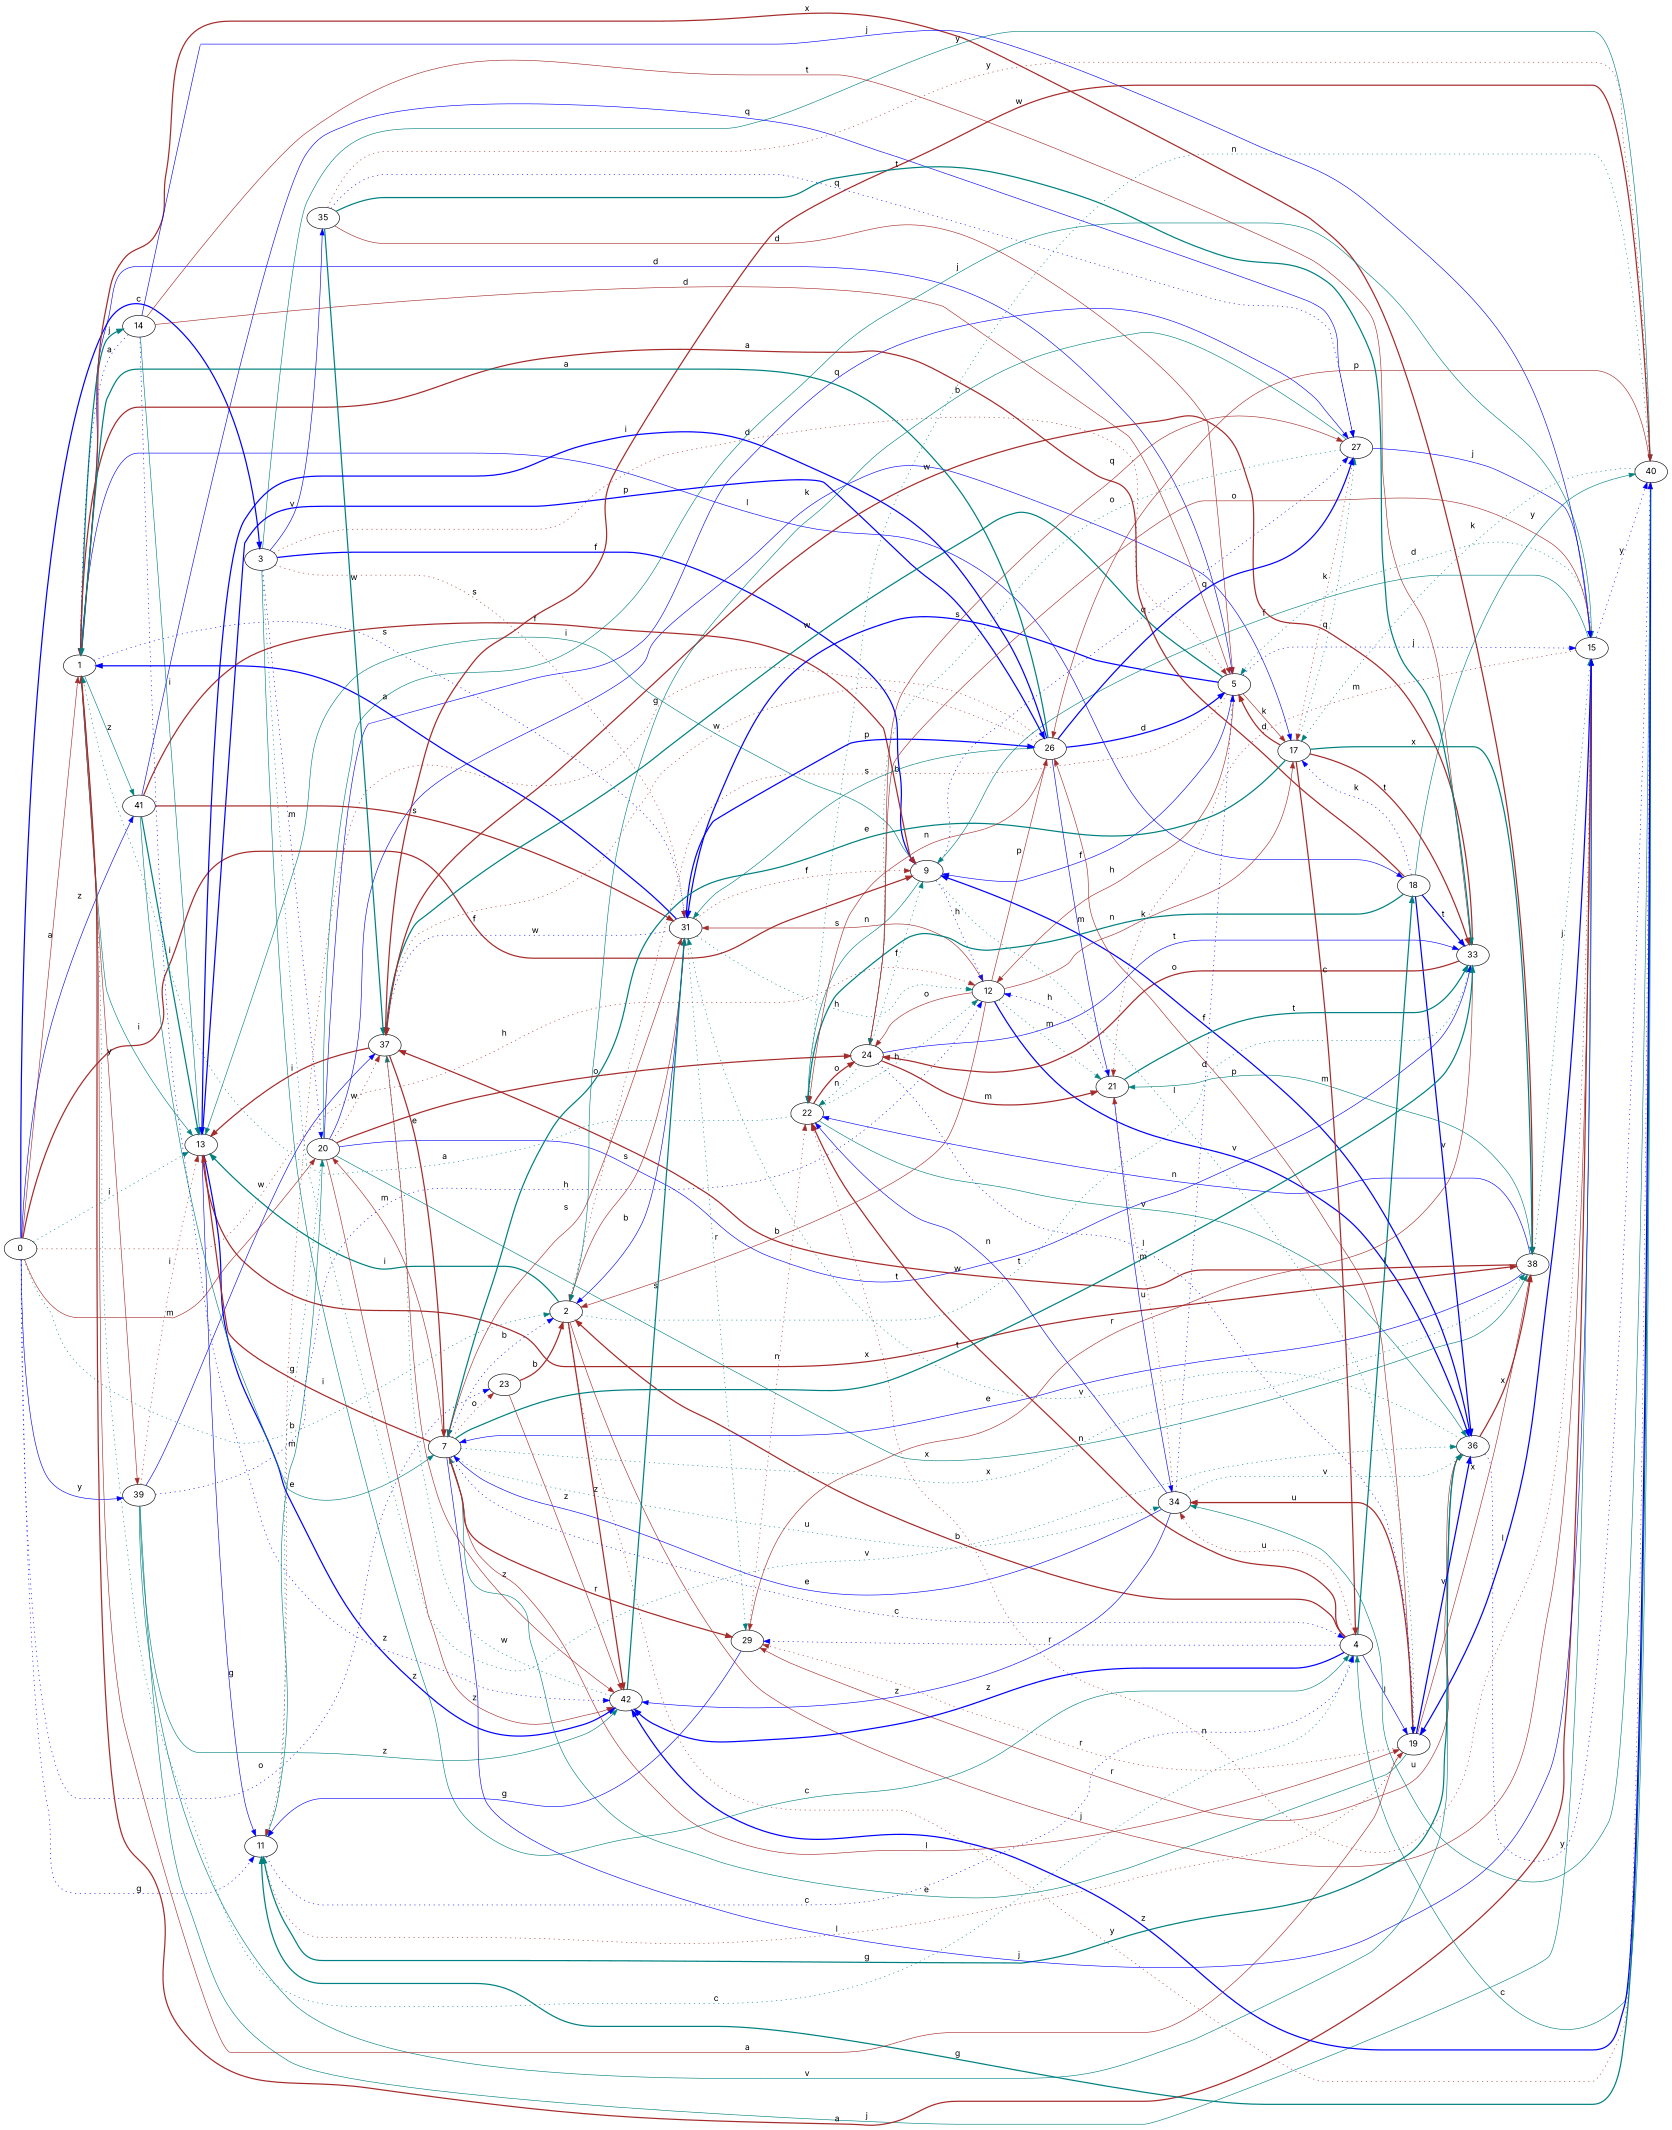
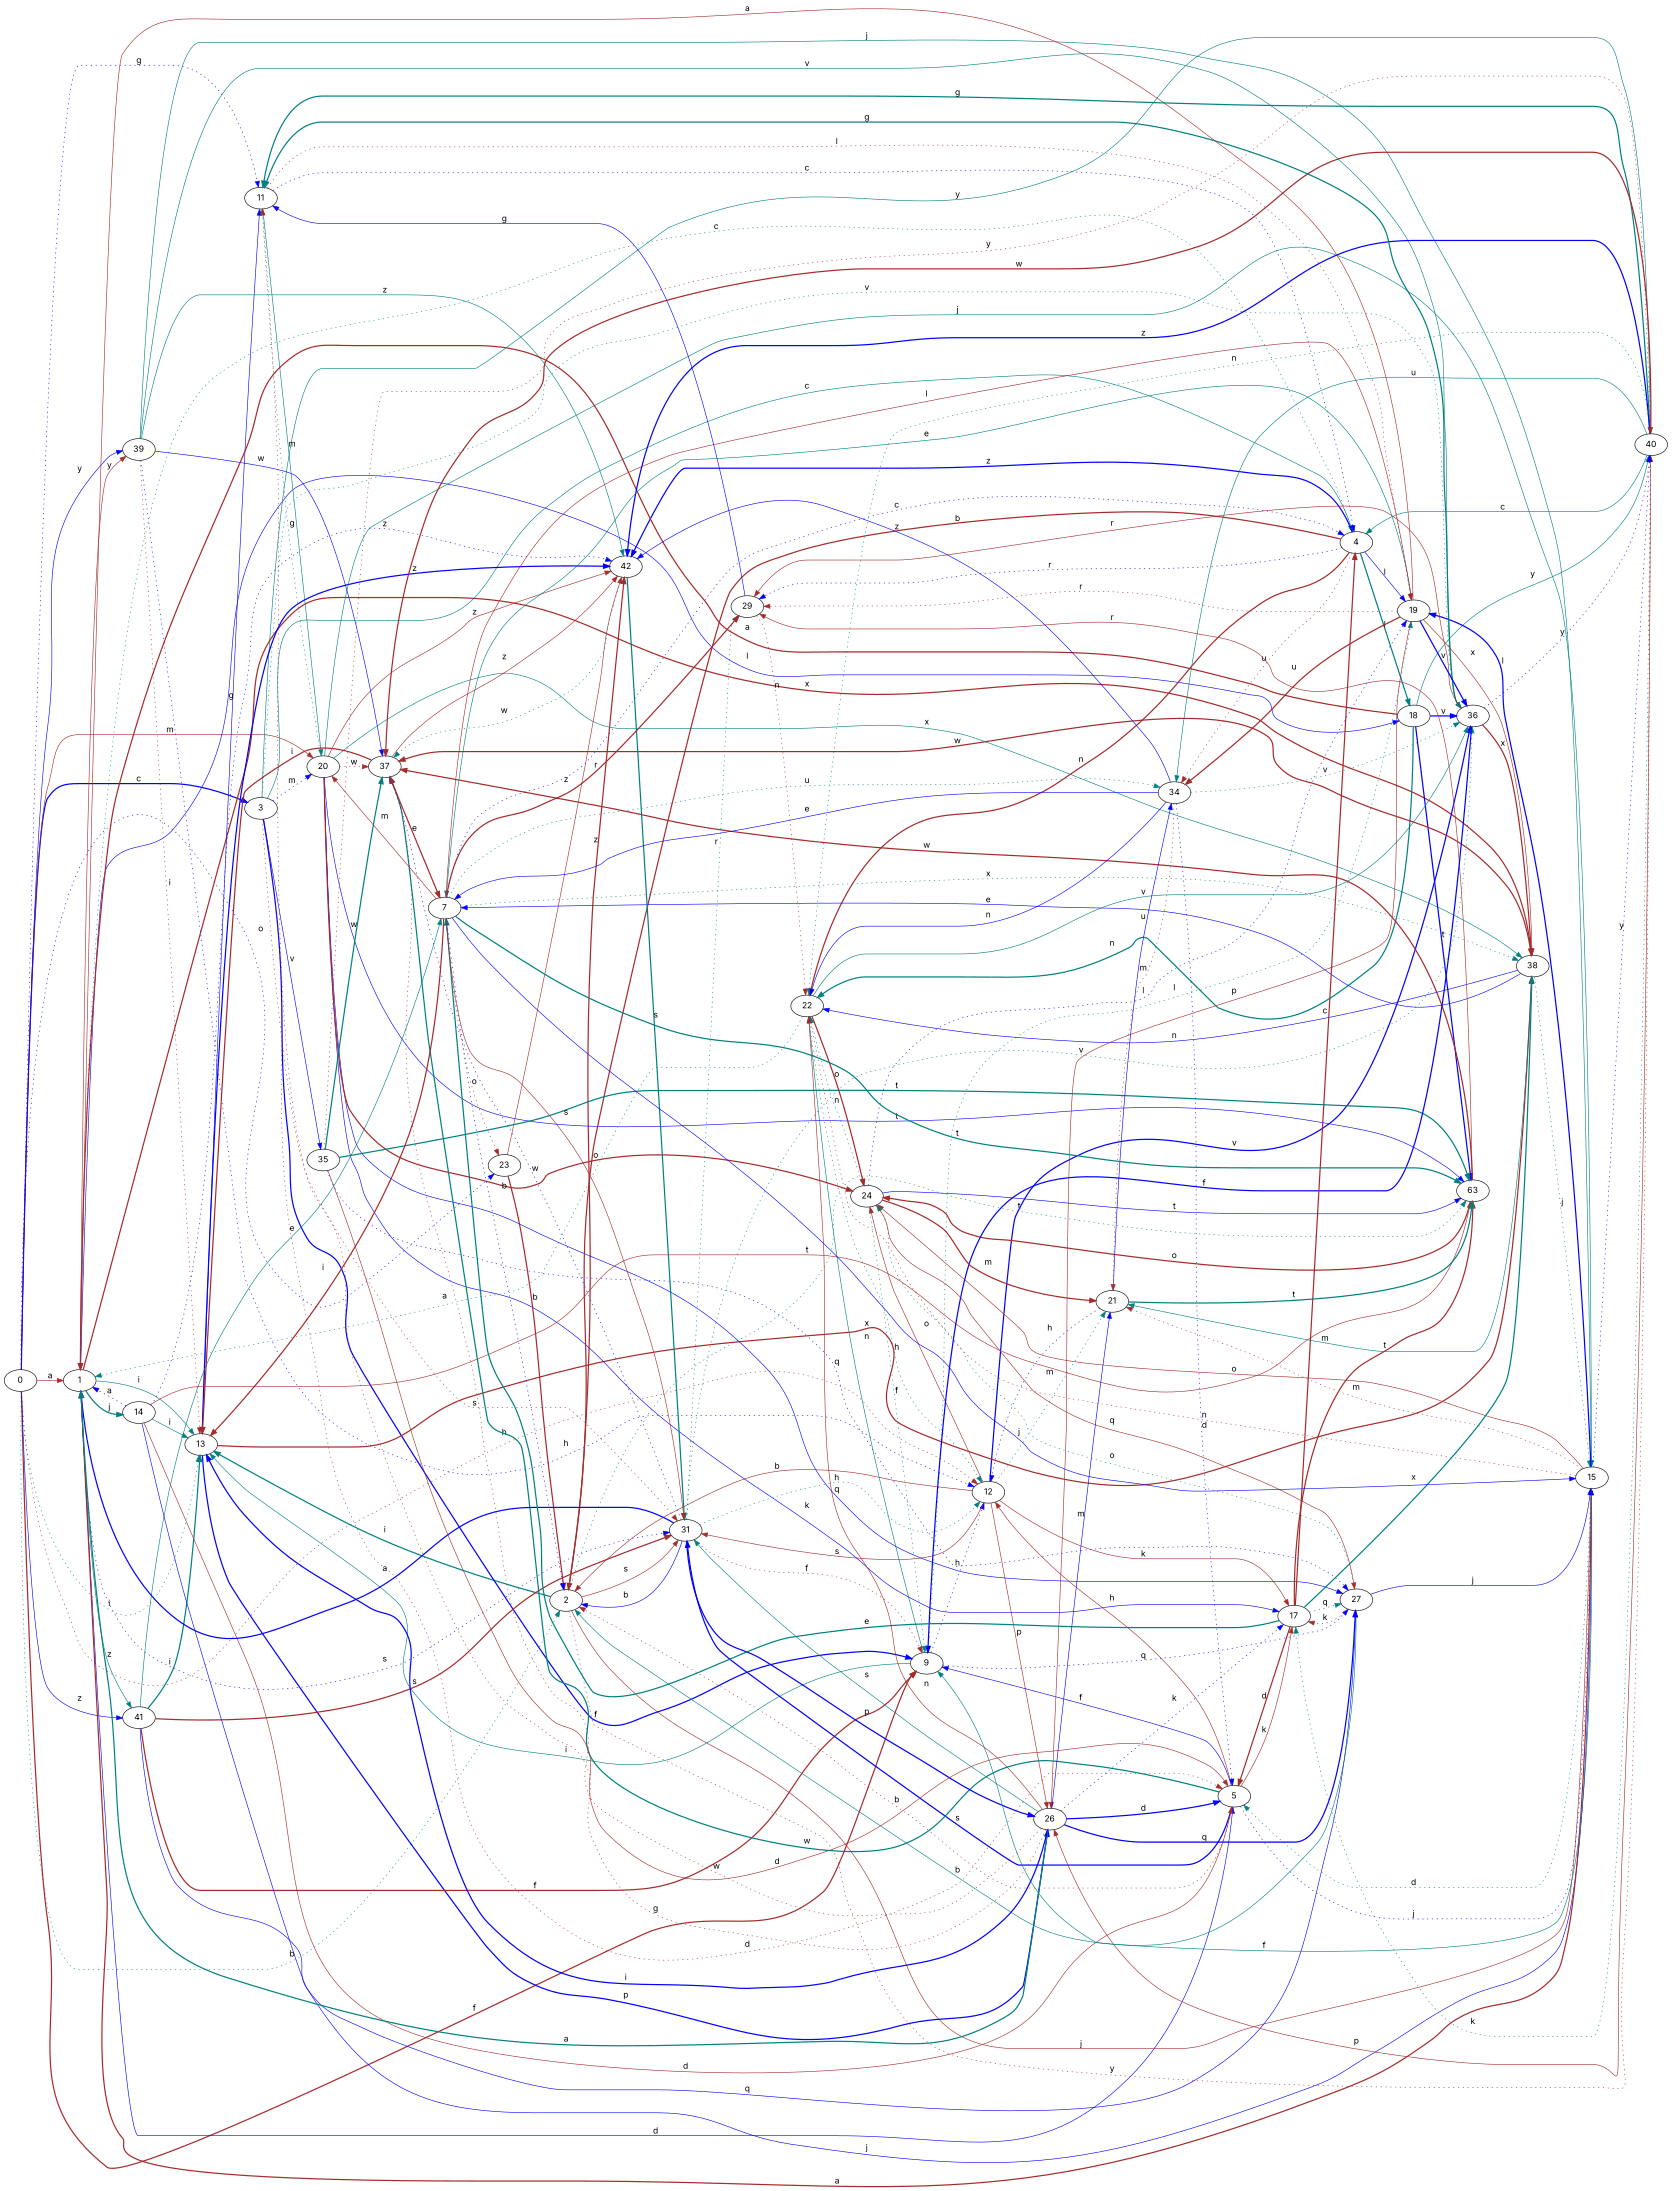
edge "18" -> "17": now "26" -> "17"
node "33": label "33" -> "63"
edge "36" -> "31": reversed
